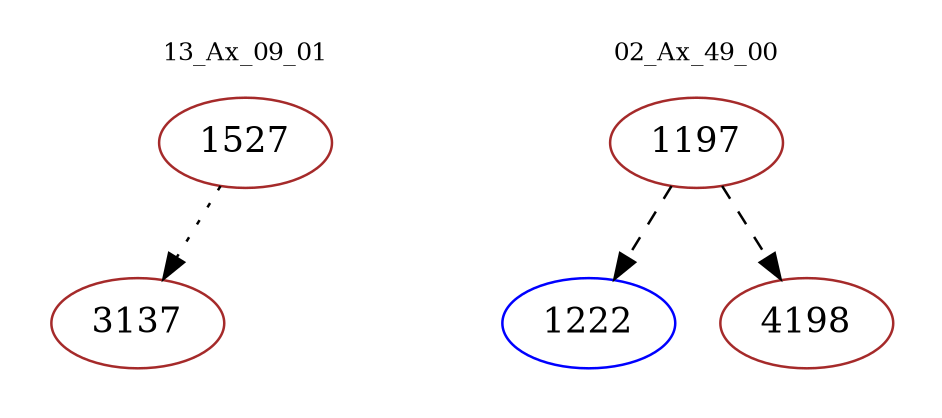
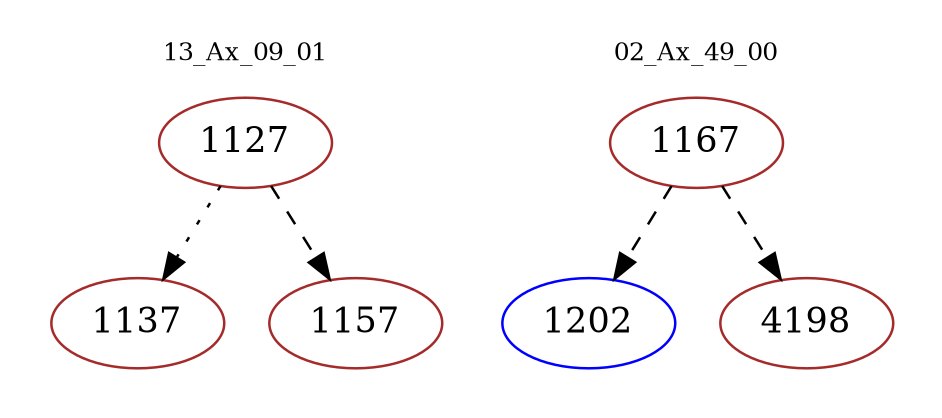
node "1527": label "1527" -> "1127"
node "1197": label "1197" -> "1167"
node "3137": label "3137" -> "1137"
node "1157": added
node "1222": label "1222" -> "1202"
